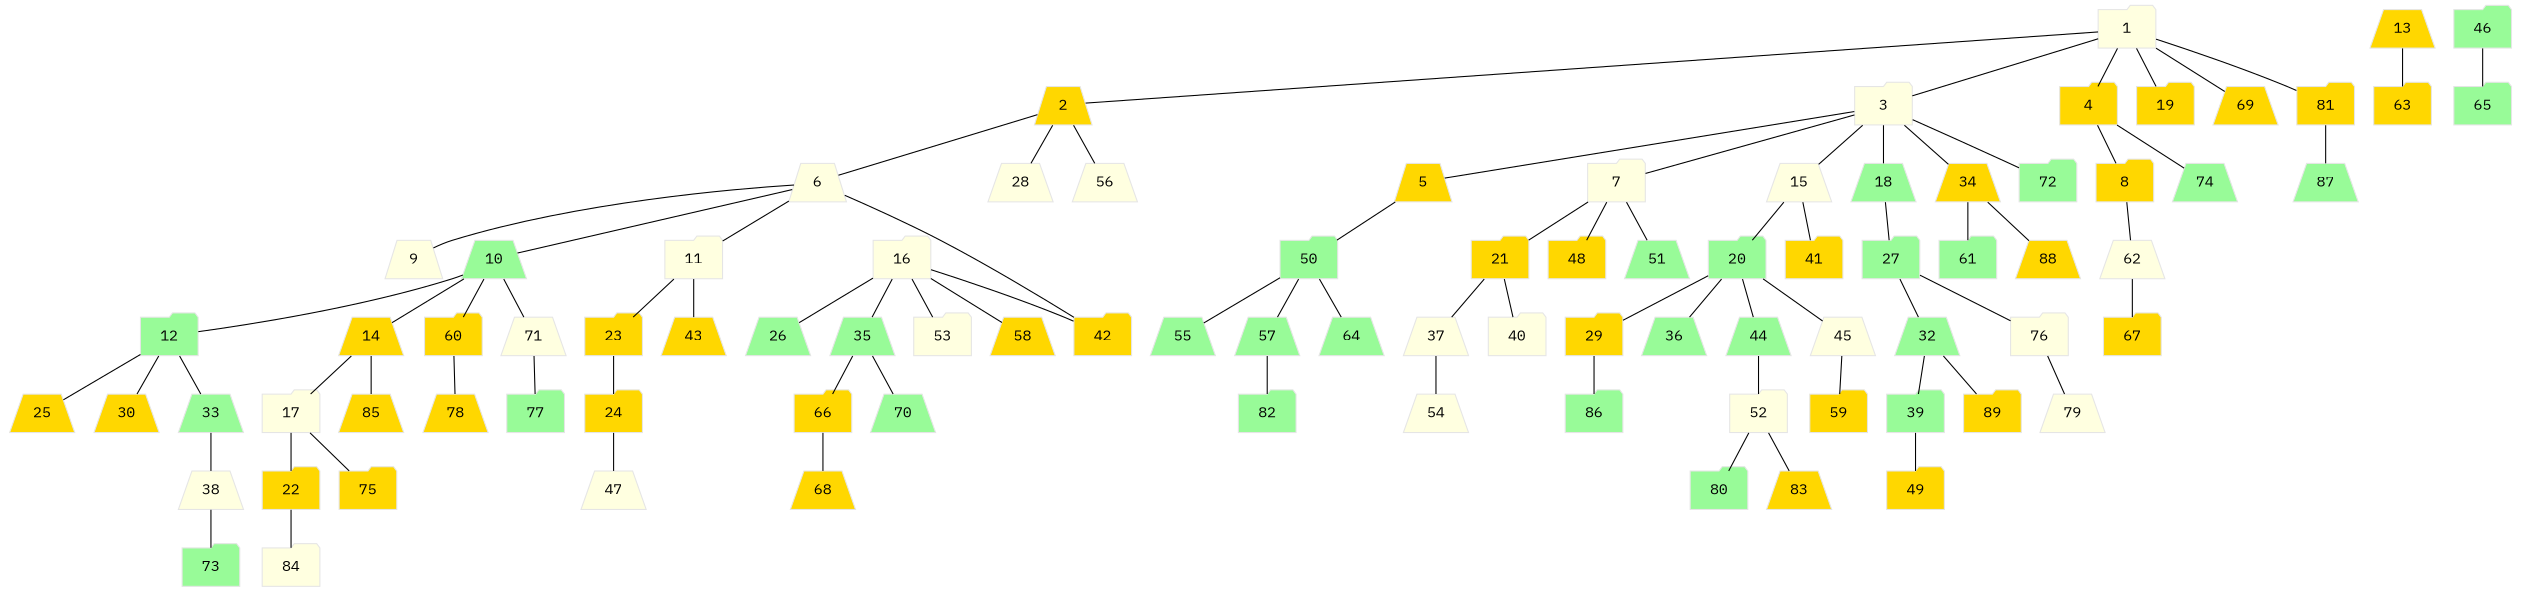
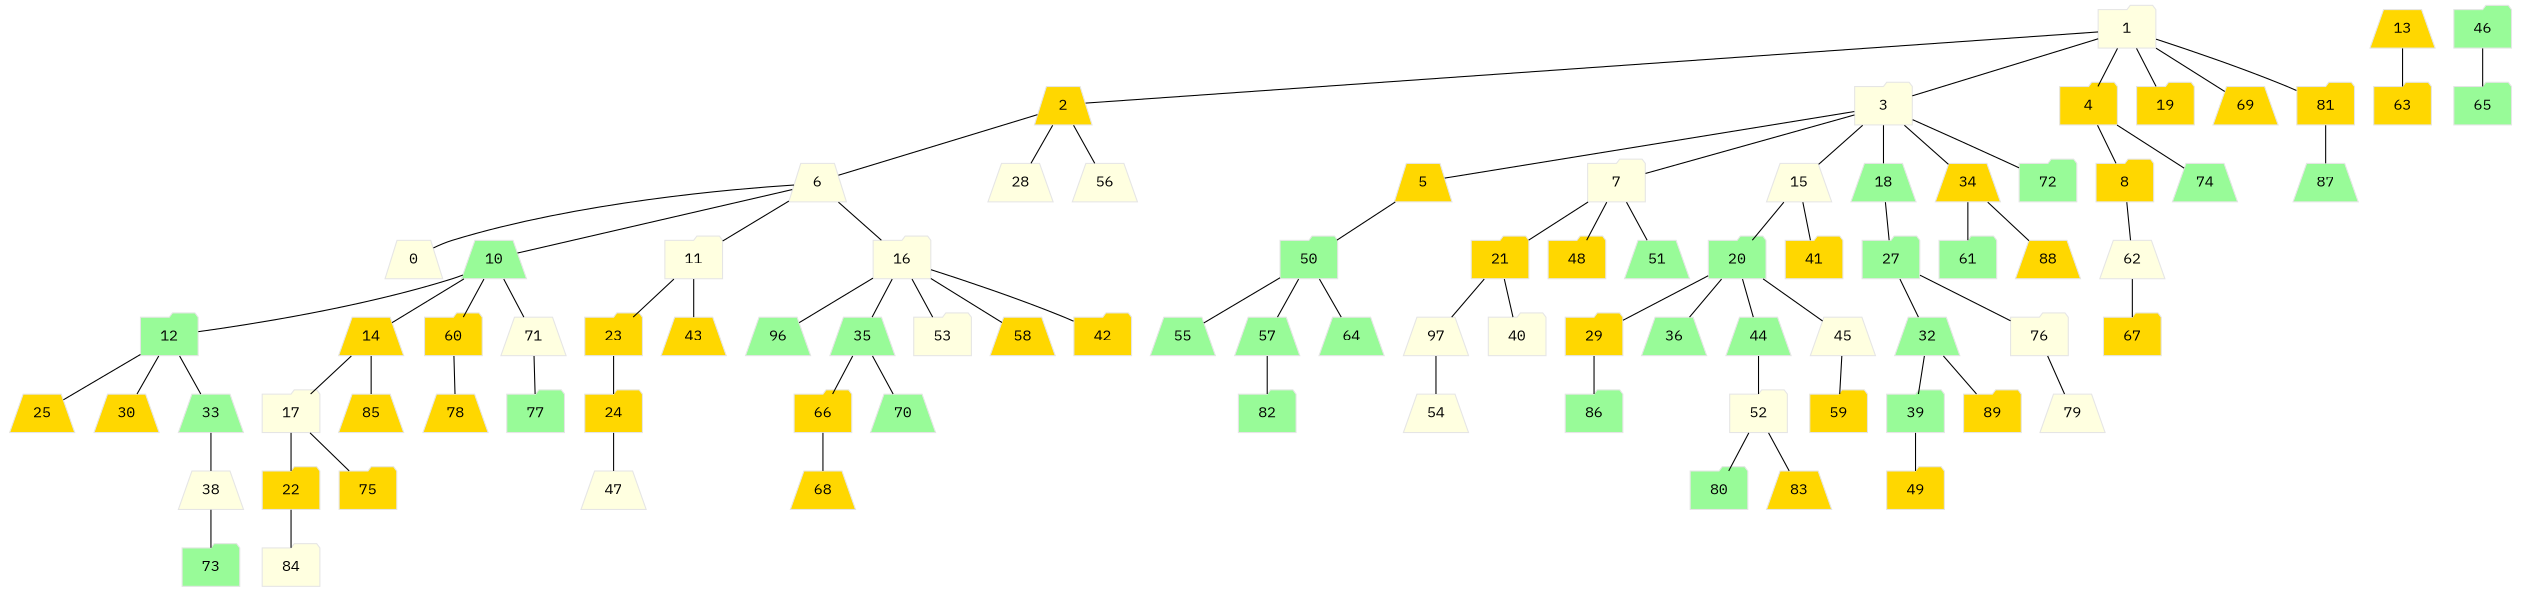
edge "6" -- "42": now "6" -- "16"
node "9": label "9" -> "0"
node "26": label "26" -> "96"
node "37": label "37" -> "97"
